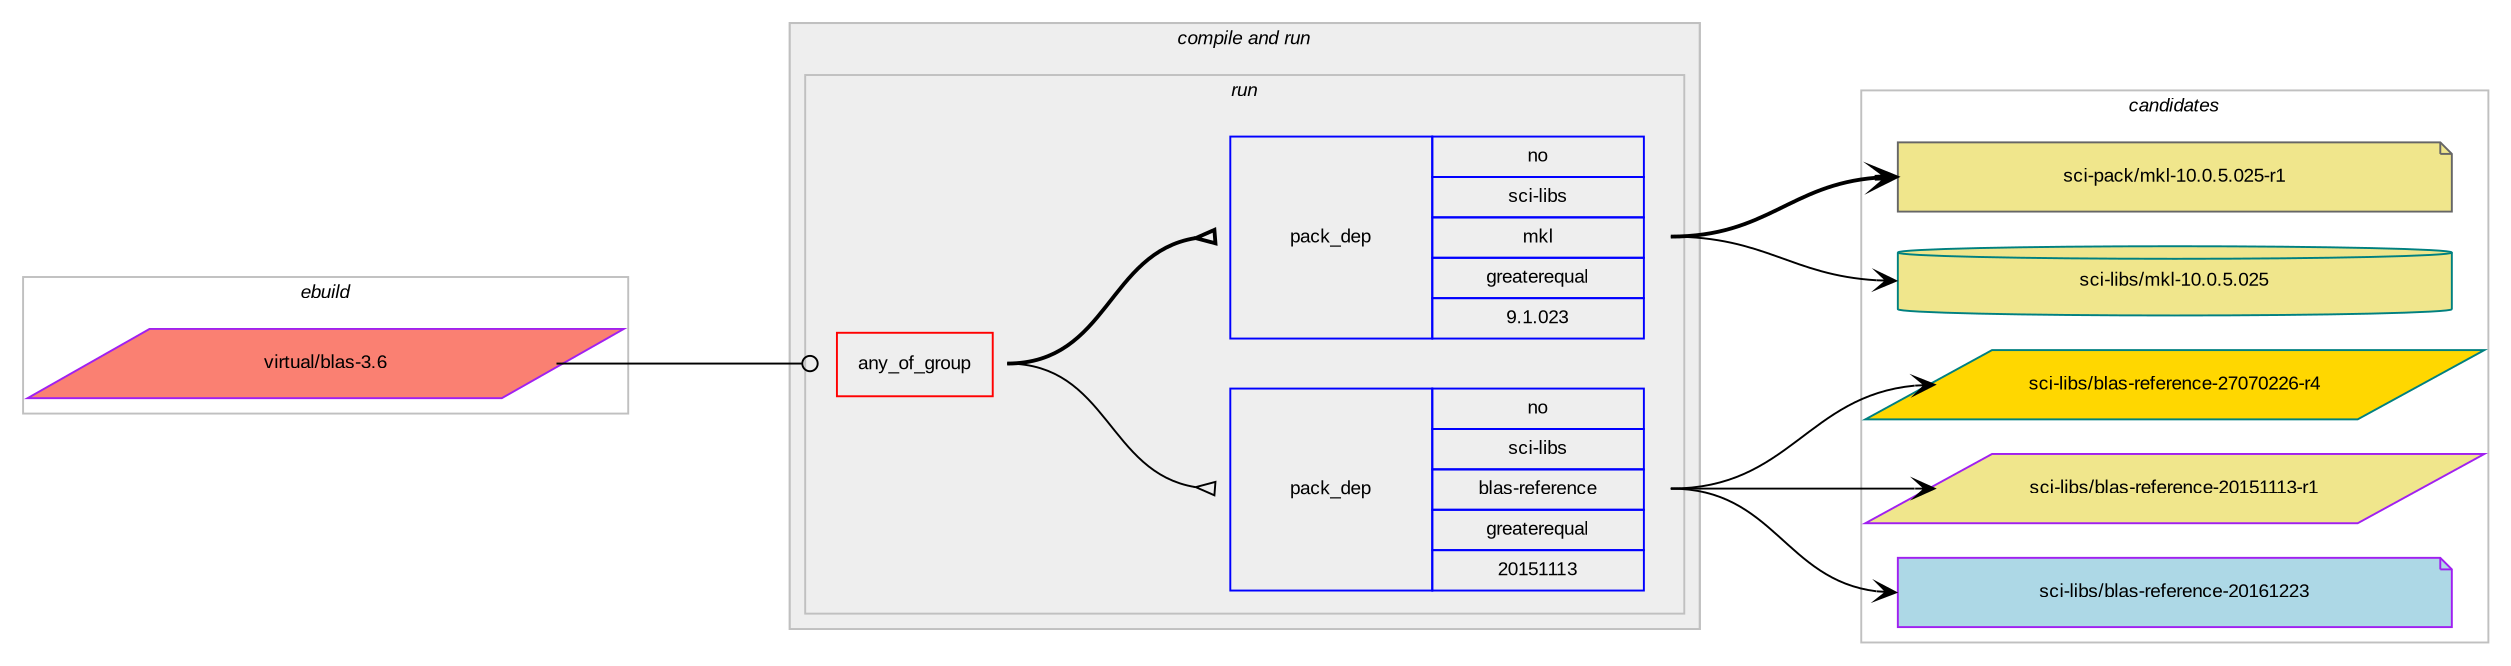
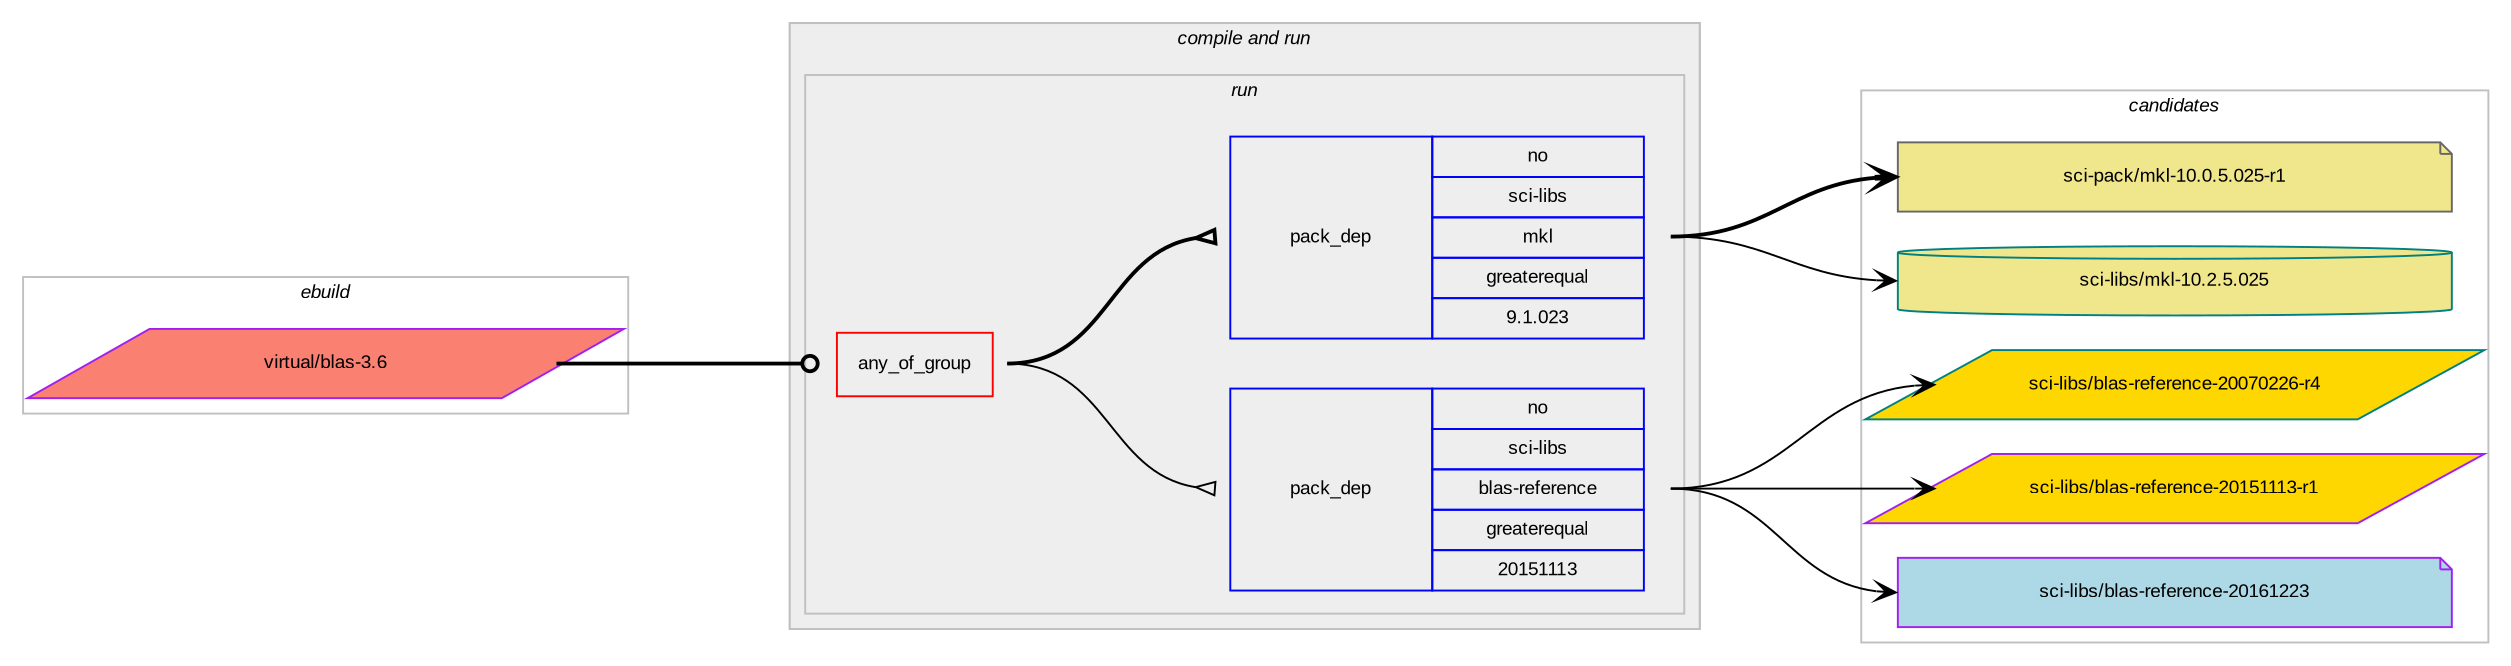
node "sci-libs/mkl-10.0.5.025": label "sci-libs/mkl-10.0.5.025" -> "sci-libs/mkl-10.2.5.025"
edge "virtual/blas-3.6" -> "any_of_group": style solid -> bold
node "sci-libs/blas-reference-27070226-r4": label "sci-libs/blas-reference-27070226-r4" -> "sci-libs/blas-reference-20070226-r4"
node "sci-libs/blas-reference-20151113-r1": fillcolor khaki -> gold
